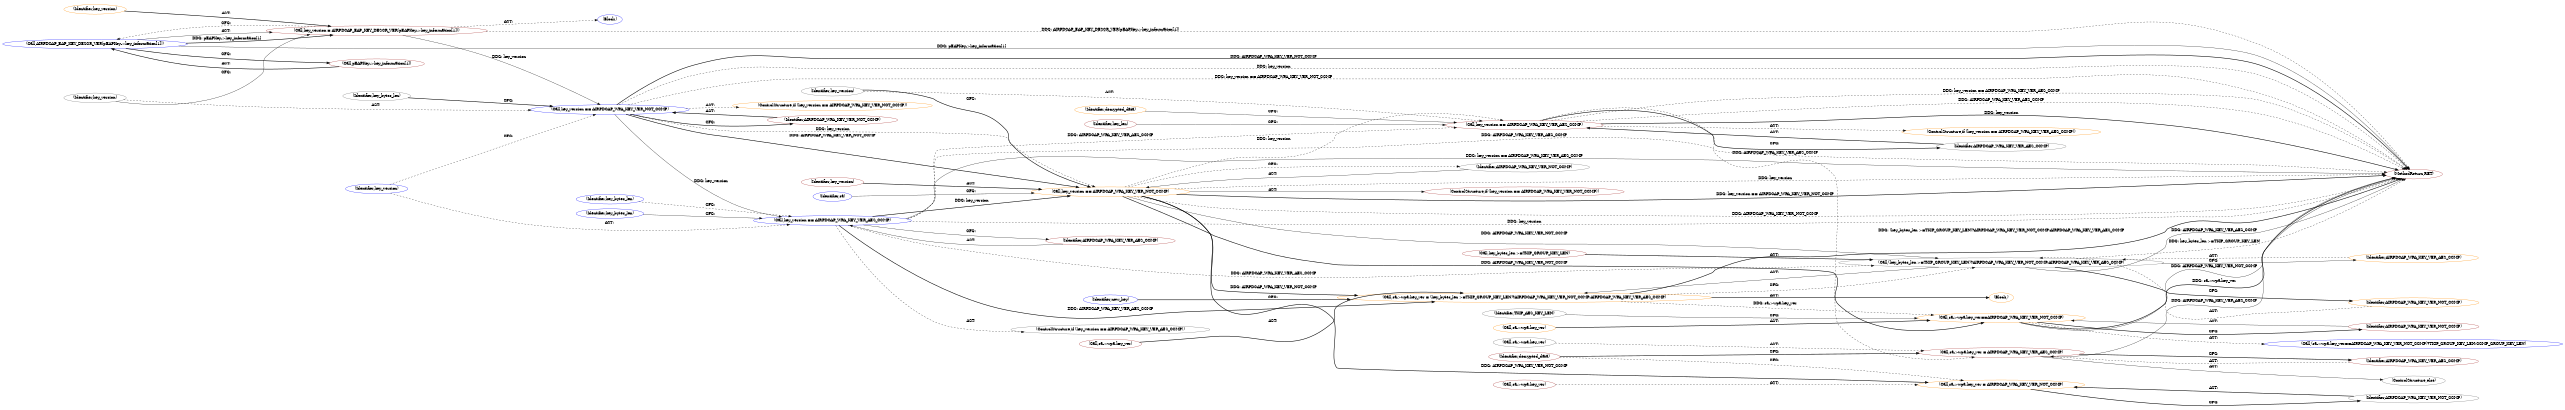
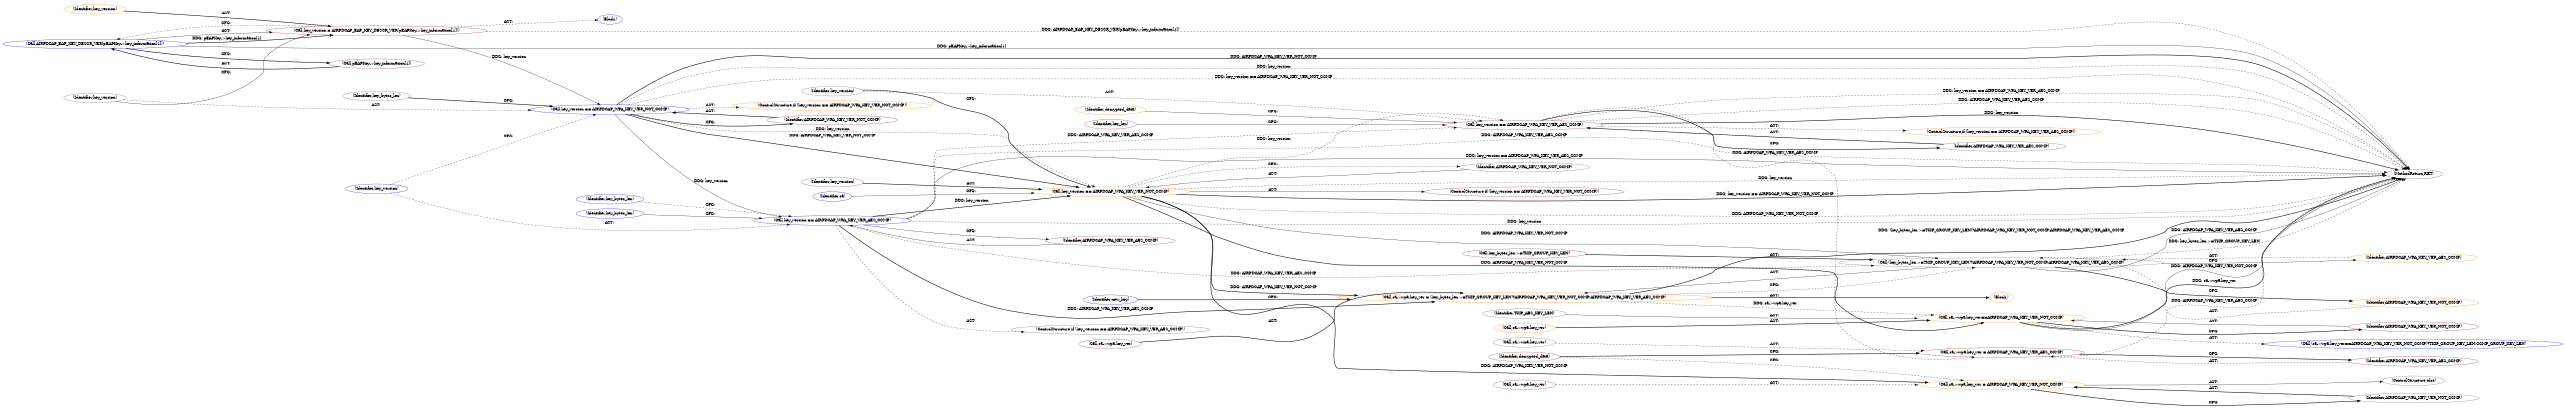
edge "(Call,sa->wpa.key_ver = AIRPDCAP_WPA_KEY_VER_AES_CCMP)" -> "(MethodReturn,RET)": style solid -> dashed
edge "(Identifier,TKIP_AES_KEY_LEN)" -> "(Call,sa->wpa.key_ver==AIRPDCAP_WPA_KEY_VER_NOT_CCMP)": label "CFG: " -> "AST: "
edge "(Call,sa->wpa.key_ver = AIRPDCAP_WPA_KEY_VER_AES_CCMP)" -> "(ControlStructure,else)": now "(Call,sa->wpa.key_ver = AIRPDCAP_WPA_KEY_VER_NOT_CCMP)" -> "(ControlStructure,else)"
